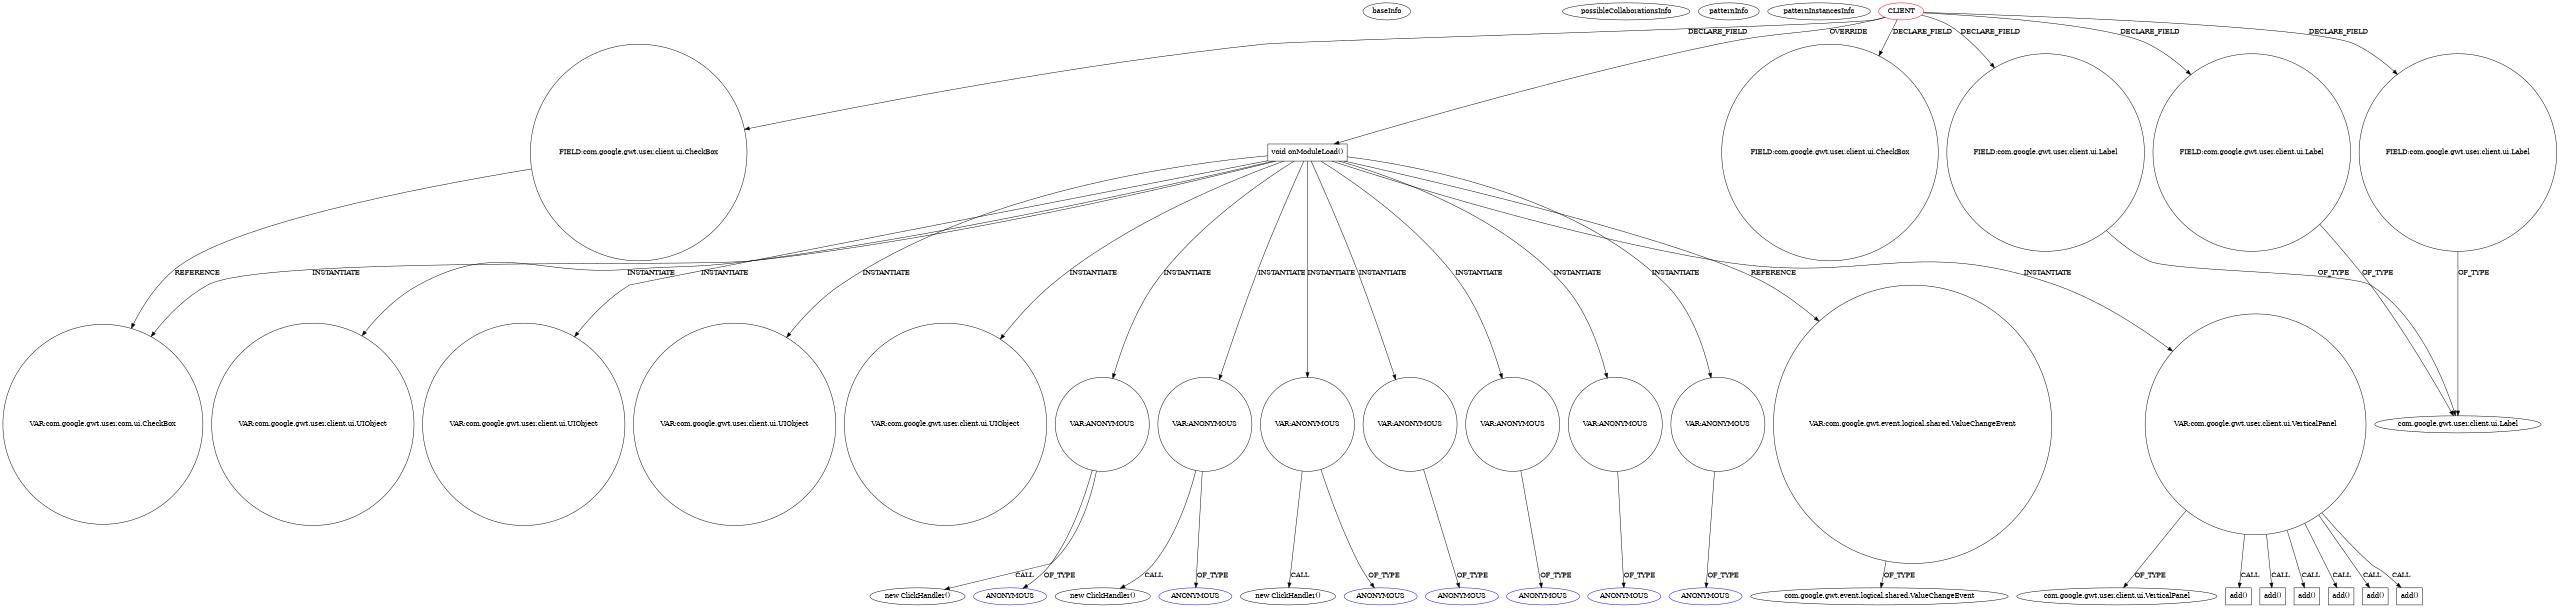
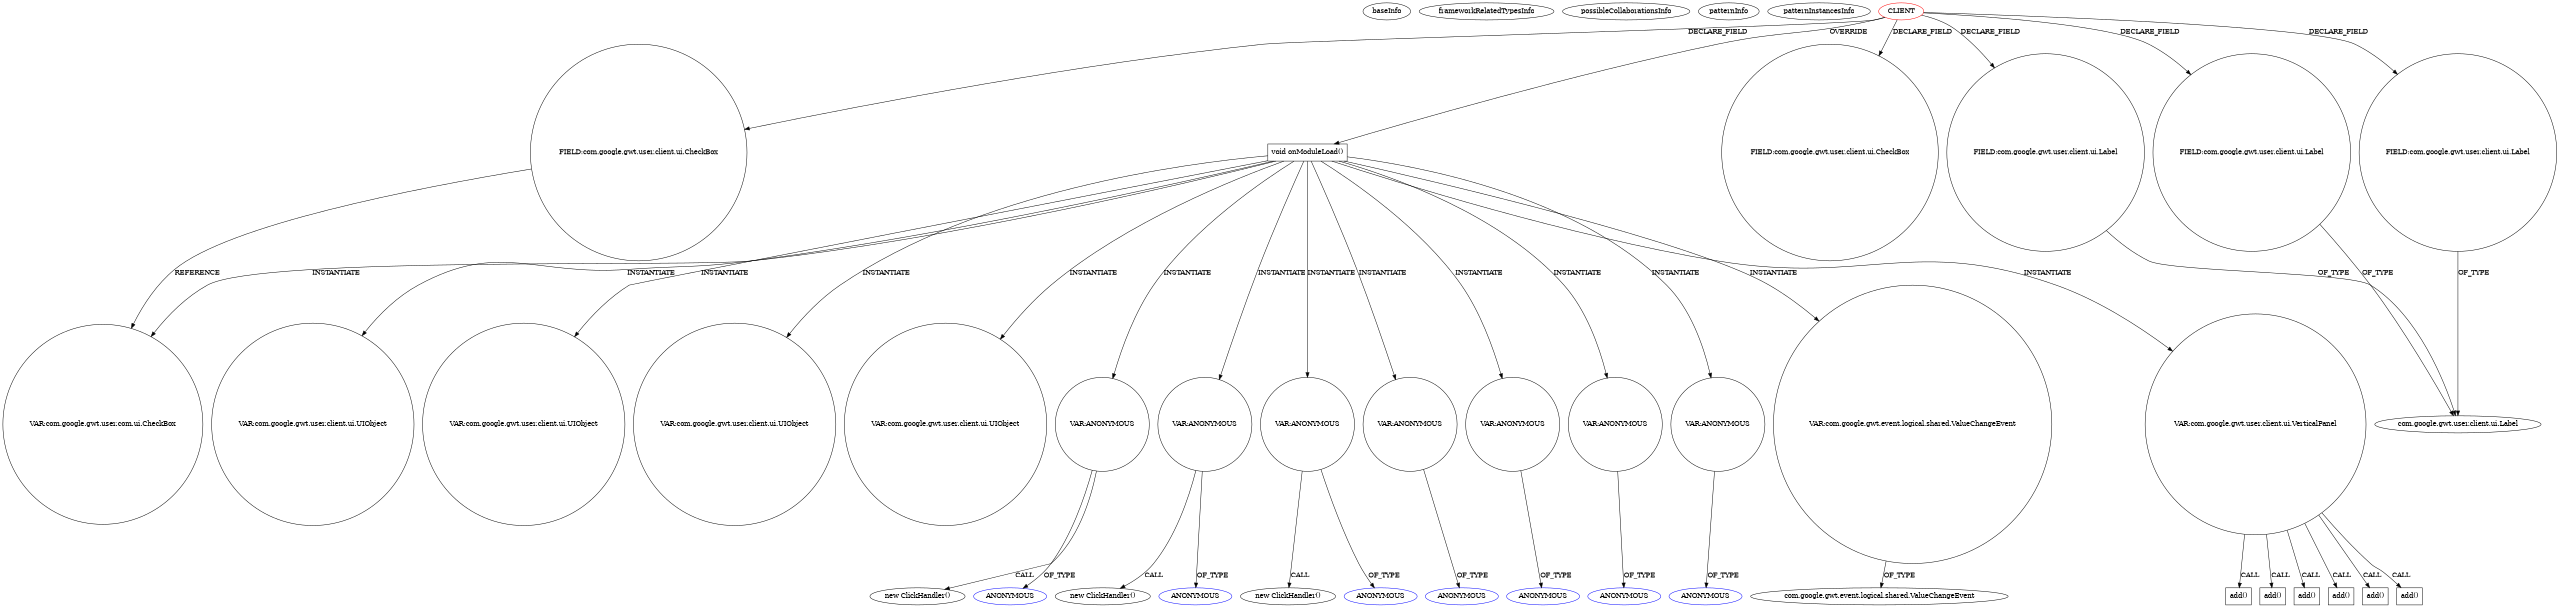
node "frameworkRelatedTypesInfo": added
edge "void onModuleLoad()" -> "VAR:com.google.gwt.event.logical.shared.ValueChangeEvent": label "REFERENCE" -> "INSTANTIATE"
node "com.google.gwt.user.client.ui.VerticalPanel": removed
